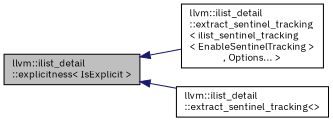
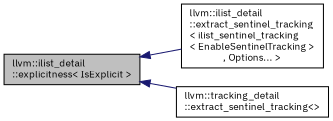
node "llvm::ilist_detail ::extract_sentinel_tracking<>": label "llvm::ilist_detail ::extract_sentinel_tracking<>" -> "llvm::tracking_detail ::extract_sentinel_tracking<>"
